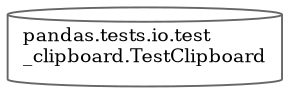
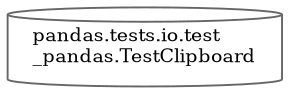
node "pandas.tests.io.test _clipboard.TestClipboard": label "pandas.tests.io.test _clipboard.TestClipboard" -> "pandas.tests.io.test _pandas.TestClipboard"
